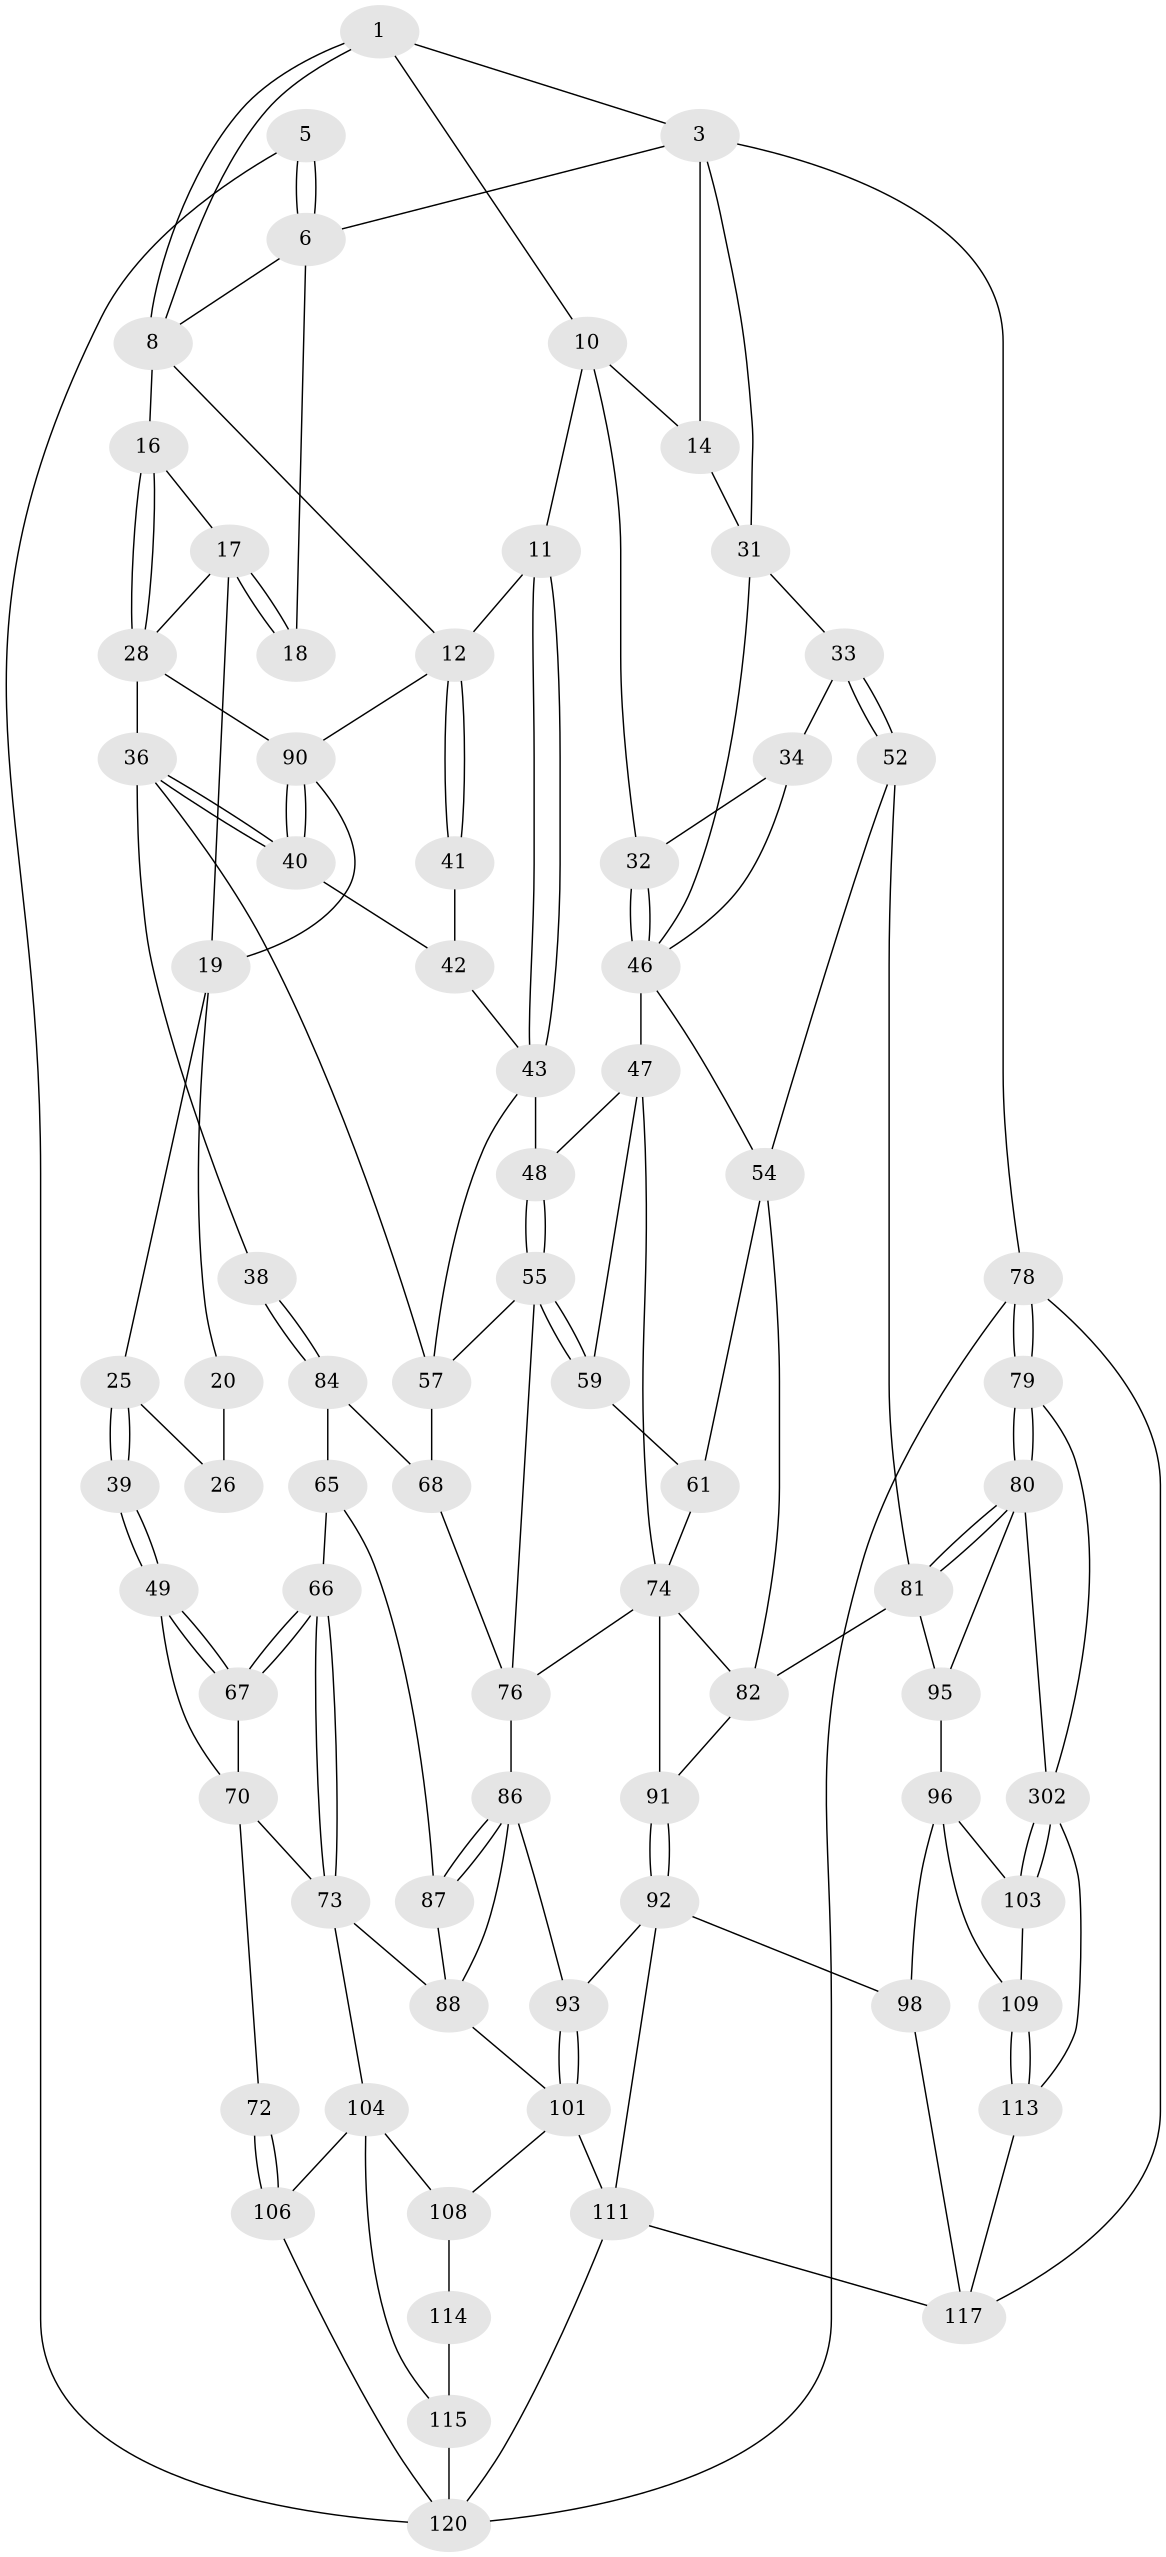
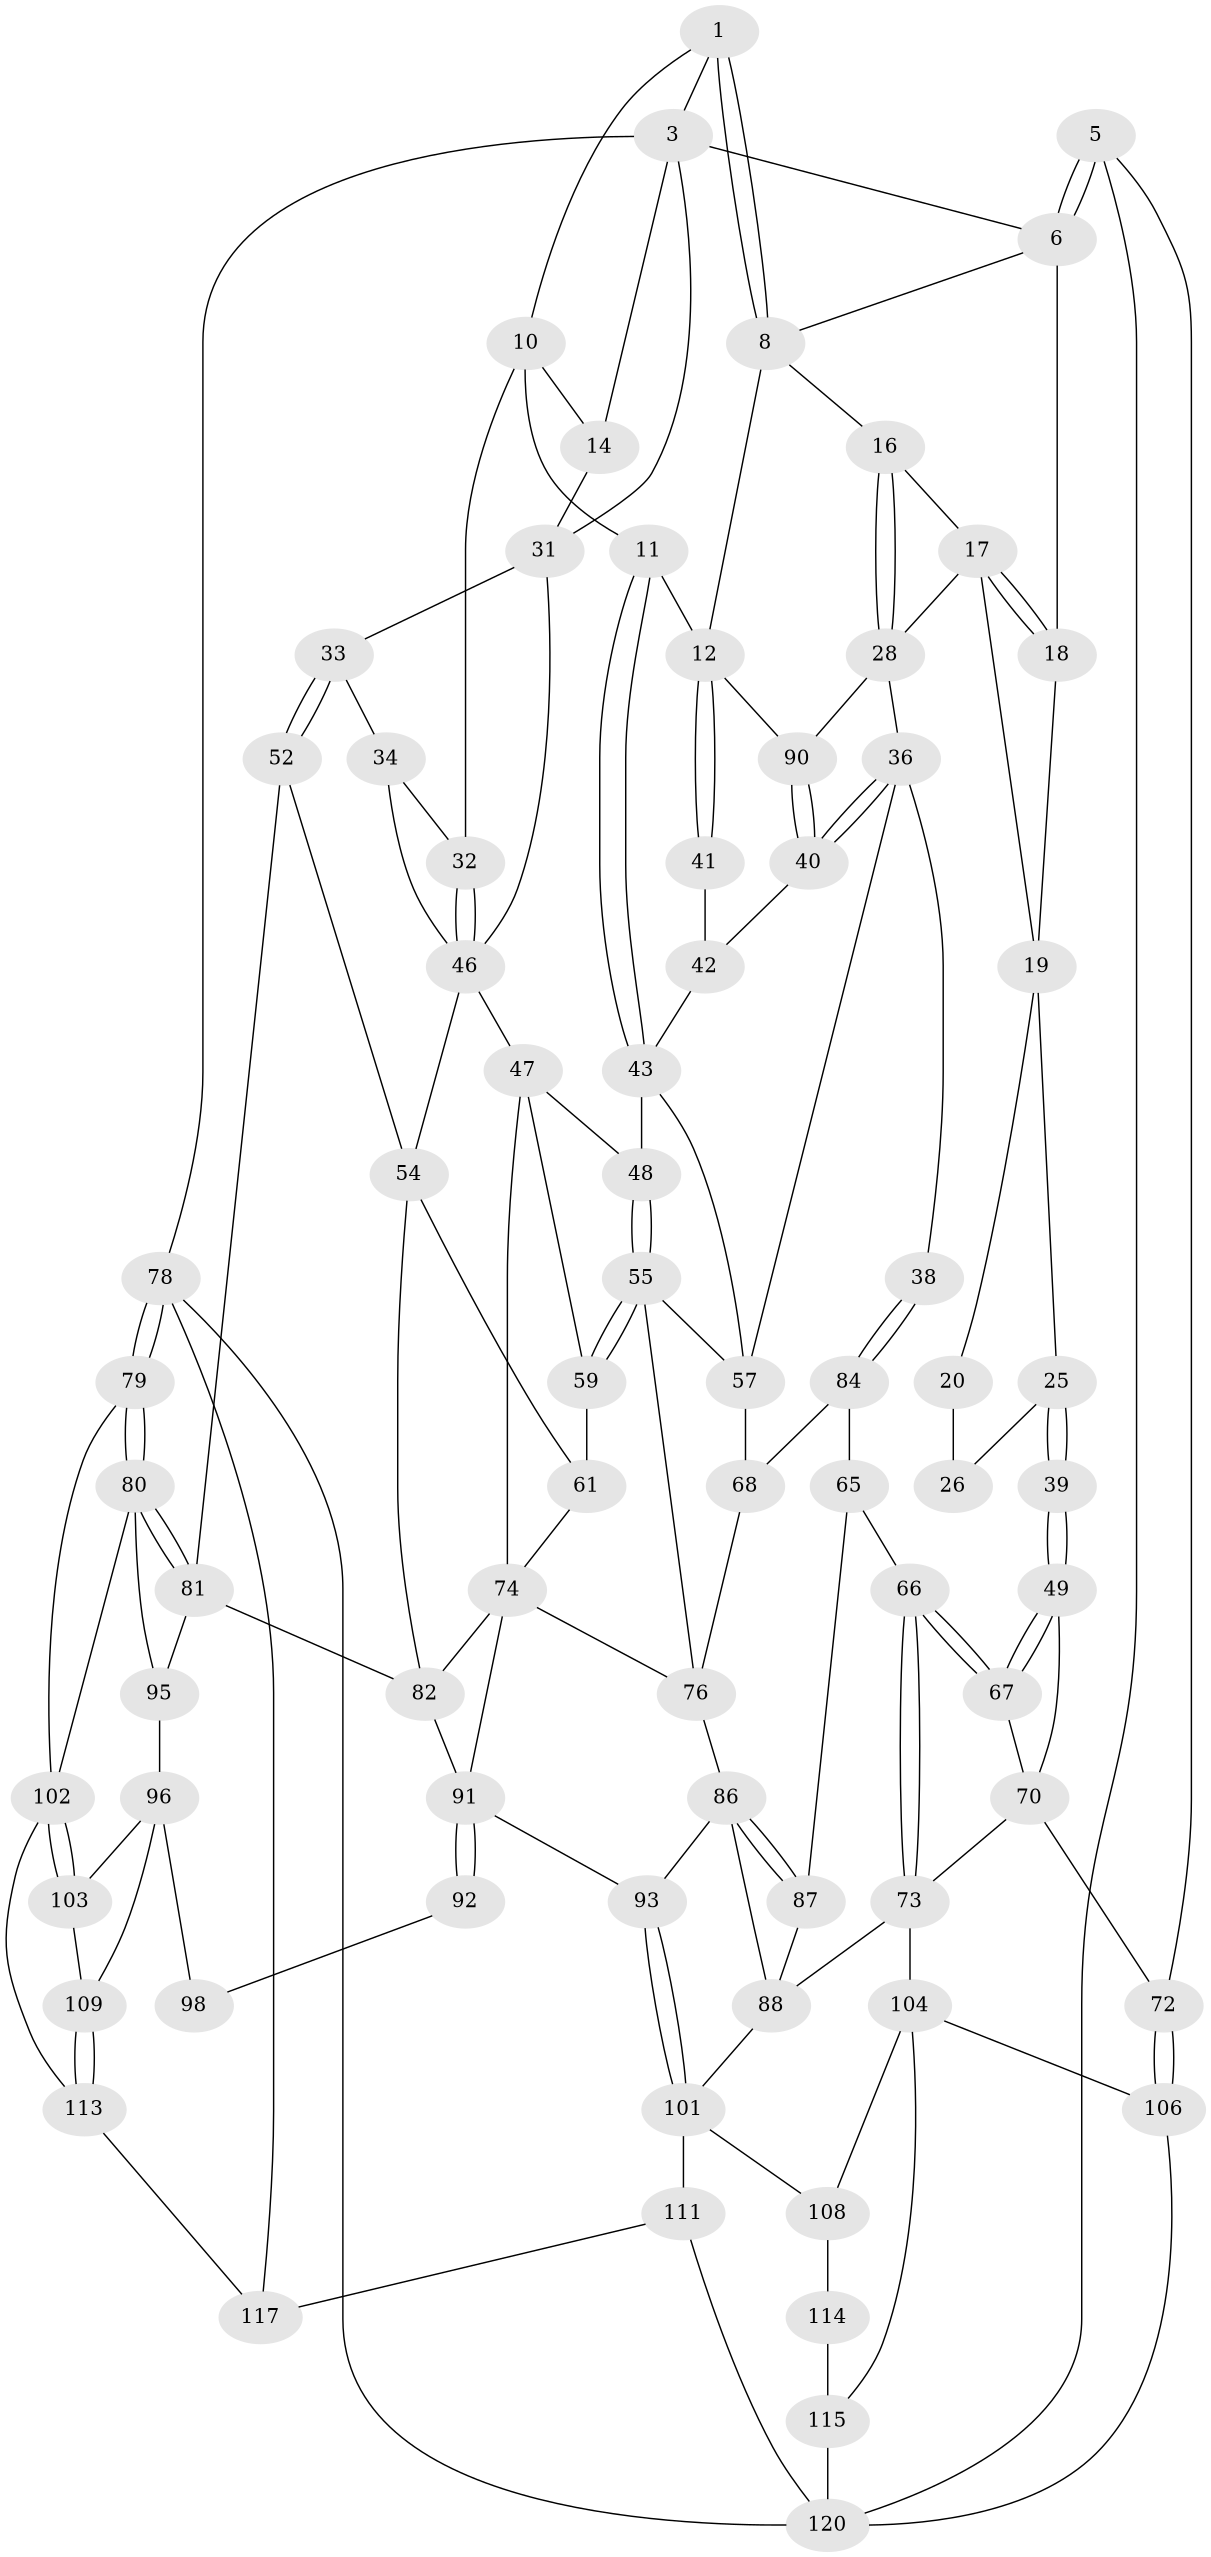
edge "90" -- "19": now "18" -- "19"
edge "5" -- "72": added
node "302": label "302" -> "102"
edge "92" -- "93": now "91" -- "93"
edge "92" -- "111": removed
edge "98" -- "117": removed
